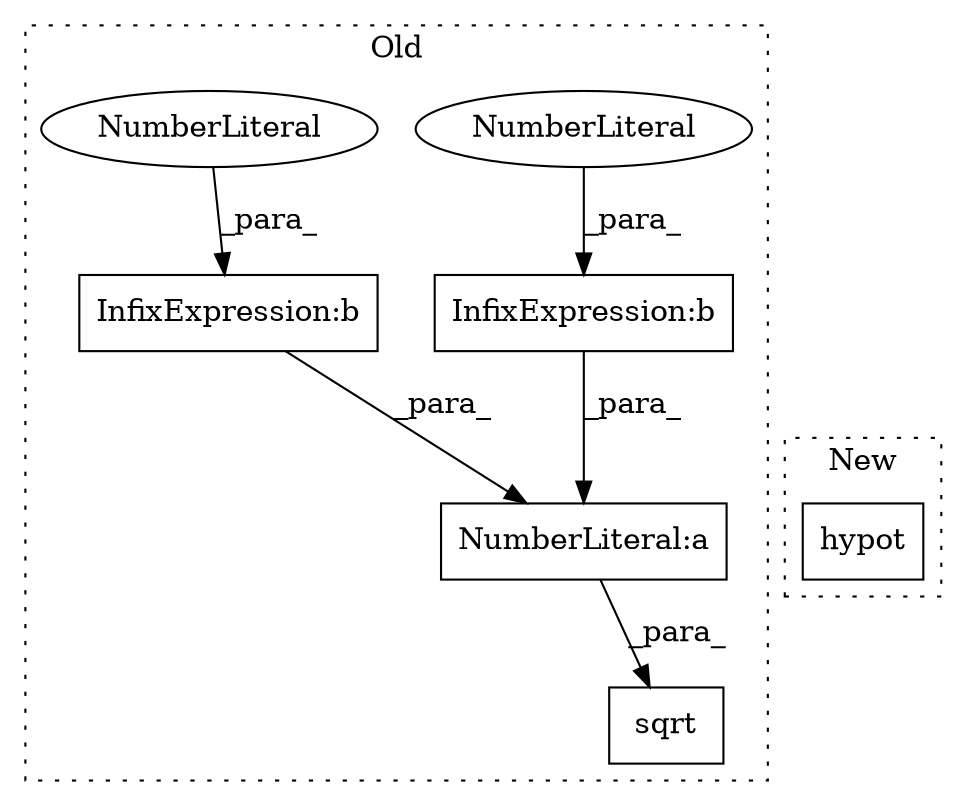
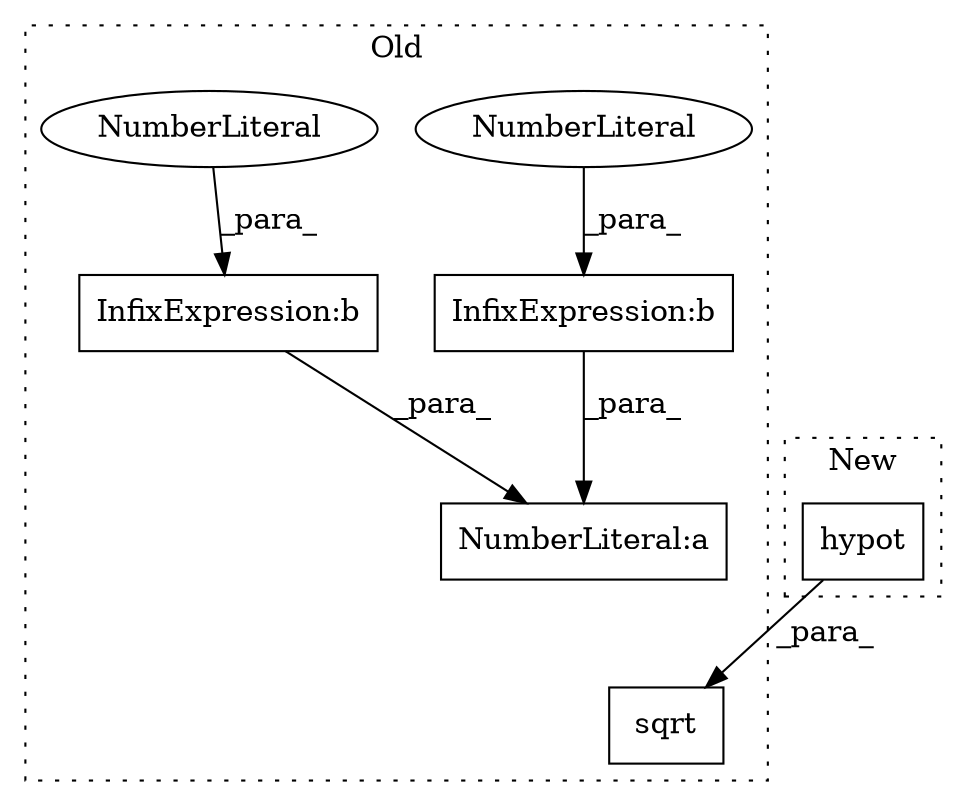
edge "NumberLiteral:a" -> "sqrt": now "hypot" -> "sqrt"
